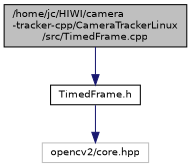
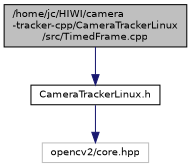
node "TimedFrame.h": label "TimedFrame.h" -> "CameraTrackerLinux.h"
